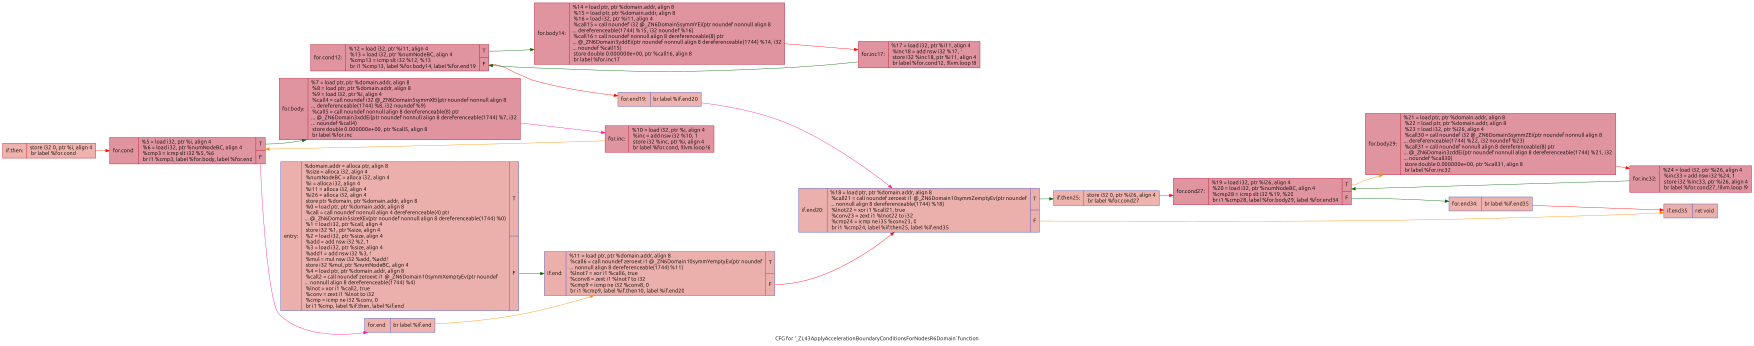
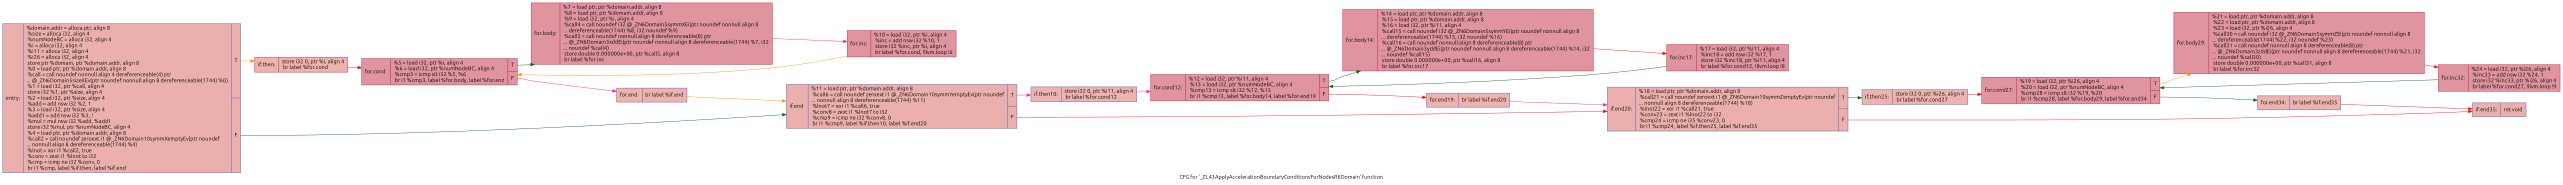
edge "entry:" -> "if.then:": added
node "if.then10:": added
edge "if.end20:" -> "if.end35:": color darkorange -> red
